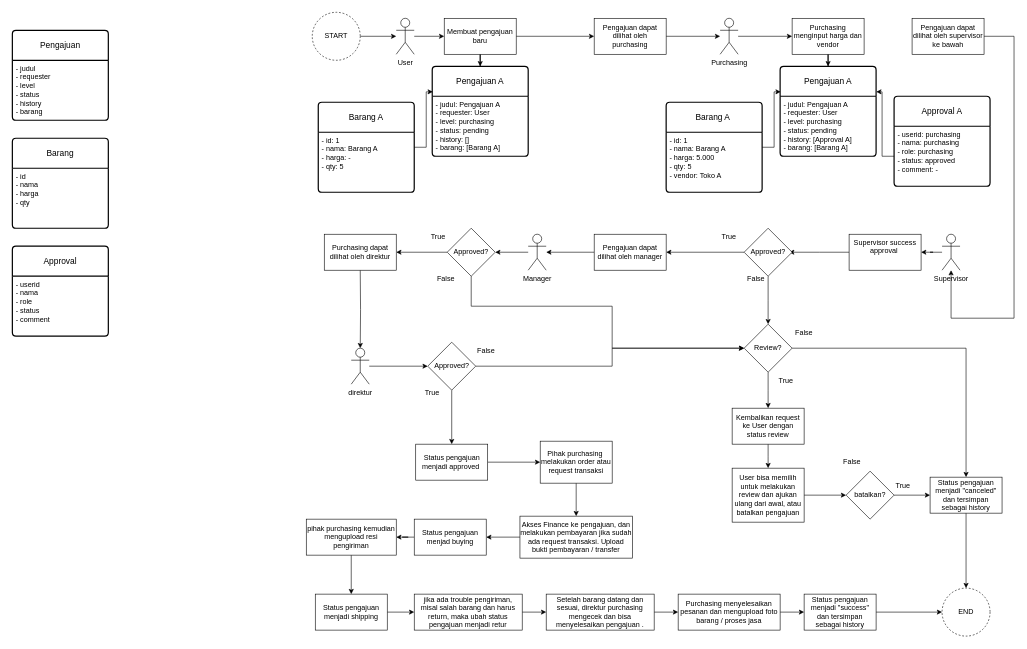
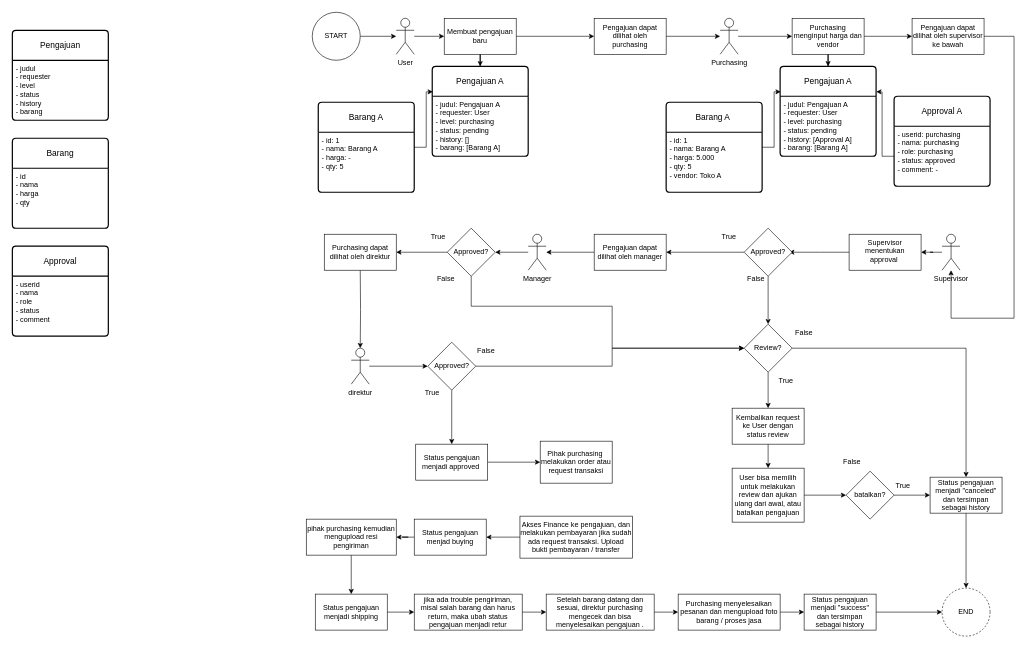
node "START": style dashed -> solid
edge "Purchasing menginput harga dan vendor" -> "Pengajuan dapat dilihat oleh supervisor ke bawah": added
node "Supervisor success approval": label "Supervisor success approval" -> "Supervisor menentukan approval"
edge "Pihak purchasing melakukan order atau request transaksi" -> "Akses Finance ke pengajuan, dan melakukan pembayaran jika sudah ada request transaksi. Upload bukti pembayaran / transfer": removed
